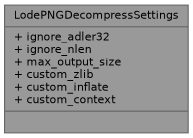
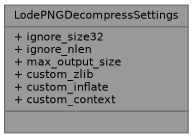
node "LodePNGDecompressSettings": text "+ ignore_adler32" -> "+ ignore_size32"
